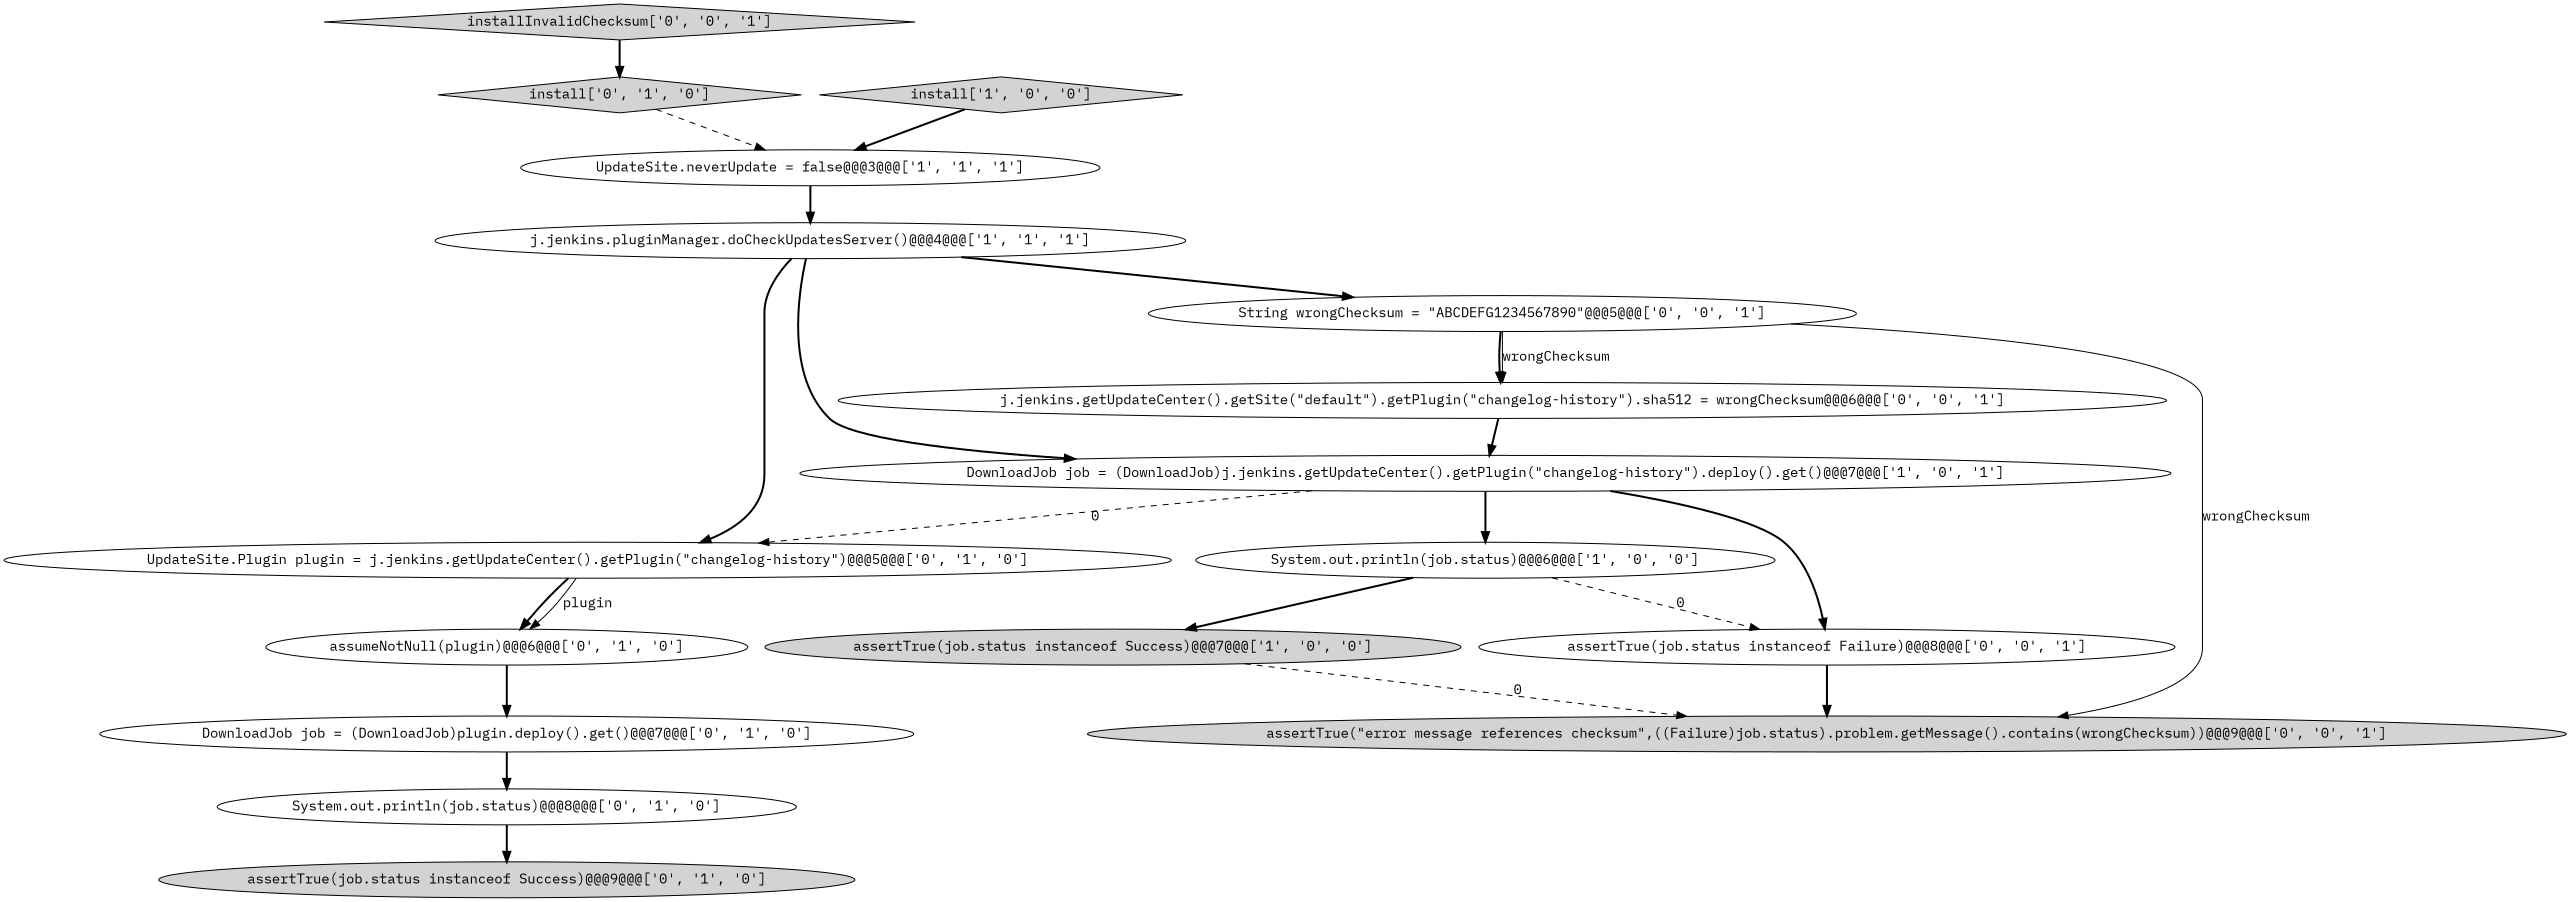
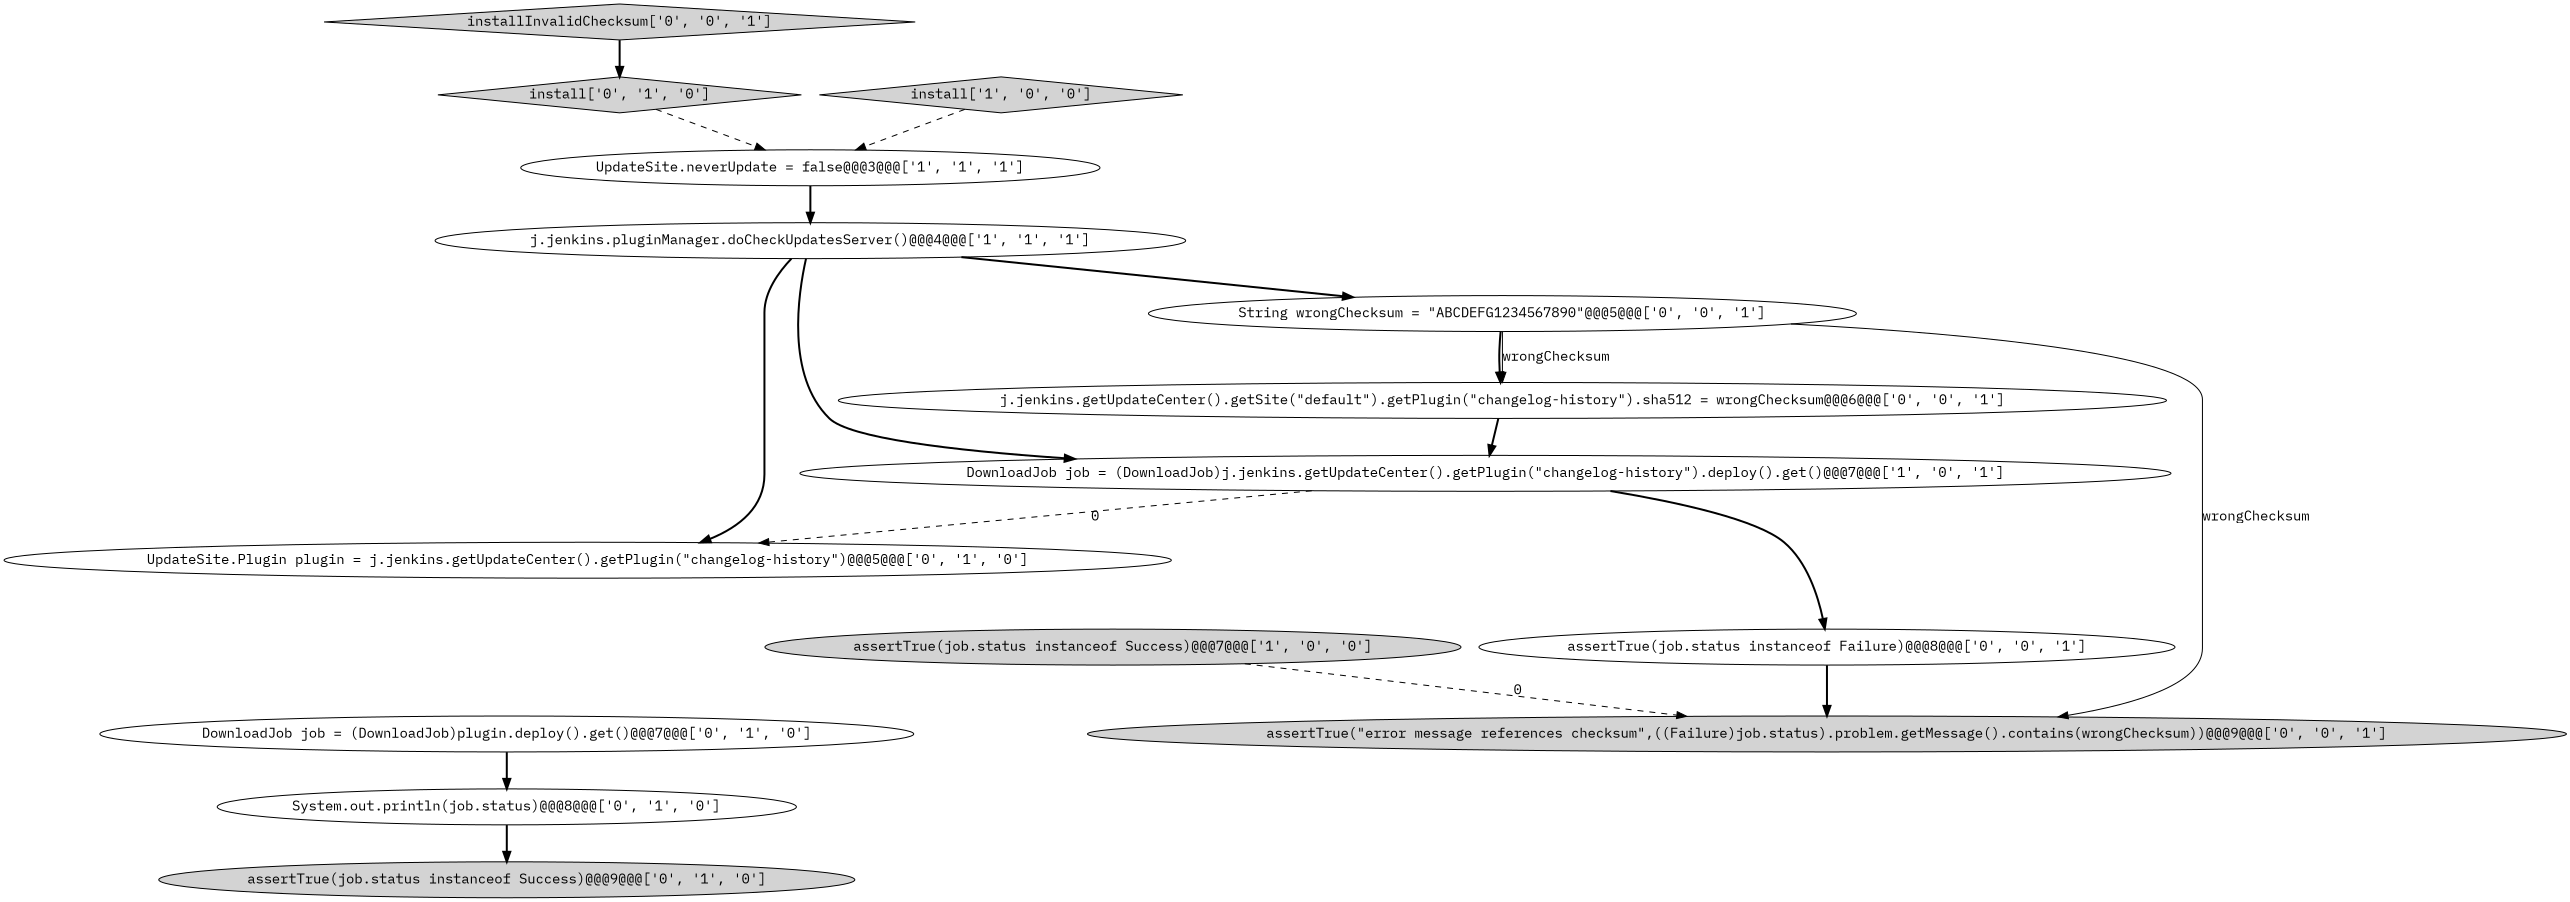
edge "install['1', '0', '0']" -> "UpdateSite.neverUpdate = false@@@3@@@['1', '1', '1']": style bold -> dashed
node "System.out.println(job.status)@@@6@@@['1', '0', '0']": removed
node "assumeNotNull(plugin)@@@6@@@['0', '1', '0']": removed
